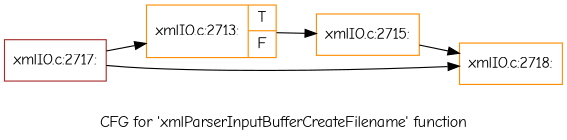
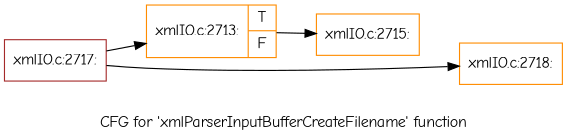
edge "xmlIO.c:2715:" -> "xmlIO.c:2718:": removed
